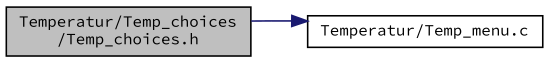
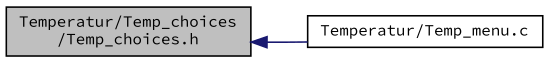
edge "Temperatur/Temp_choices /Temp_choices.h" -> "Temperatur/Temp_menu.c": reversed
